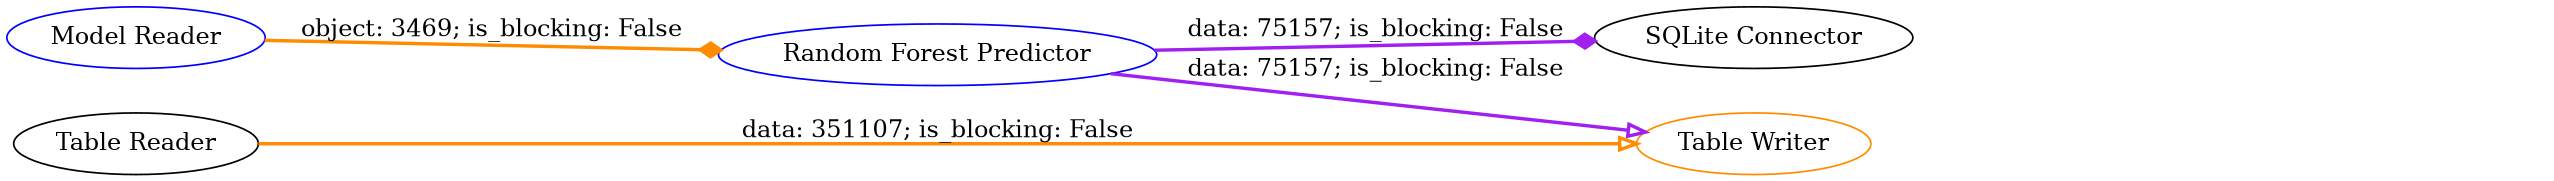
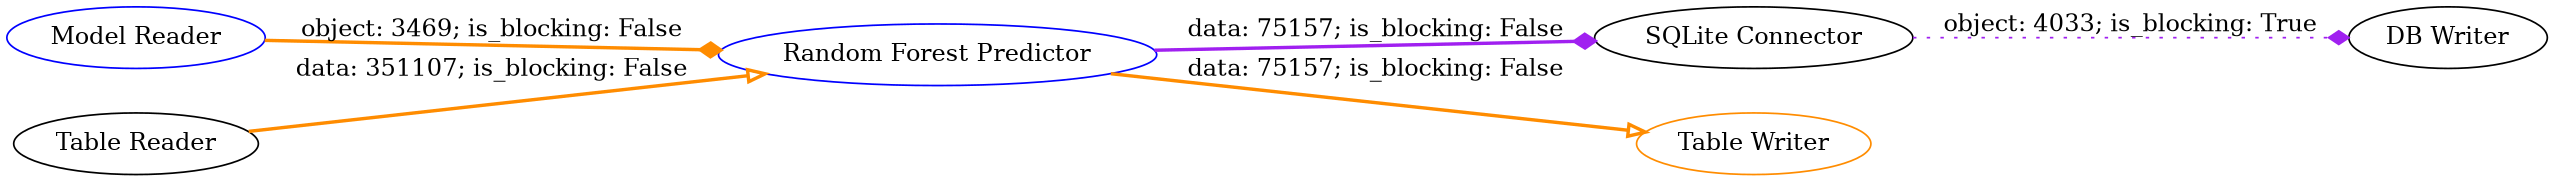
node "DB Writer": added
edge "Random Forest Predictor" -> "Table Writer": color purple -> darkorange
edge "Table Reader" -> "Table Writer": now "Table Reader" -> "Random Forest Predictor"
